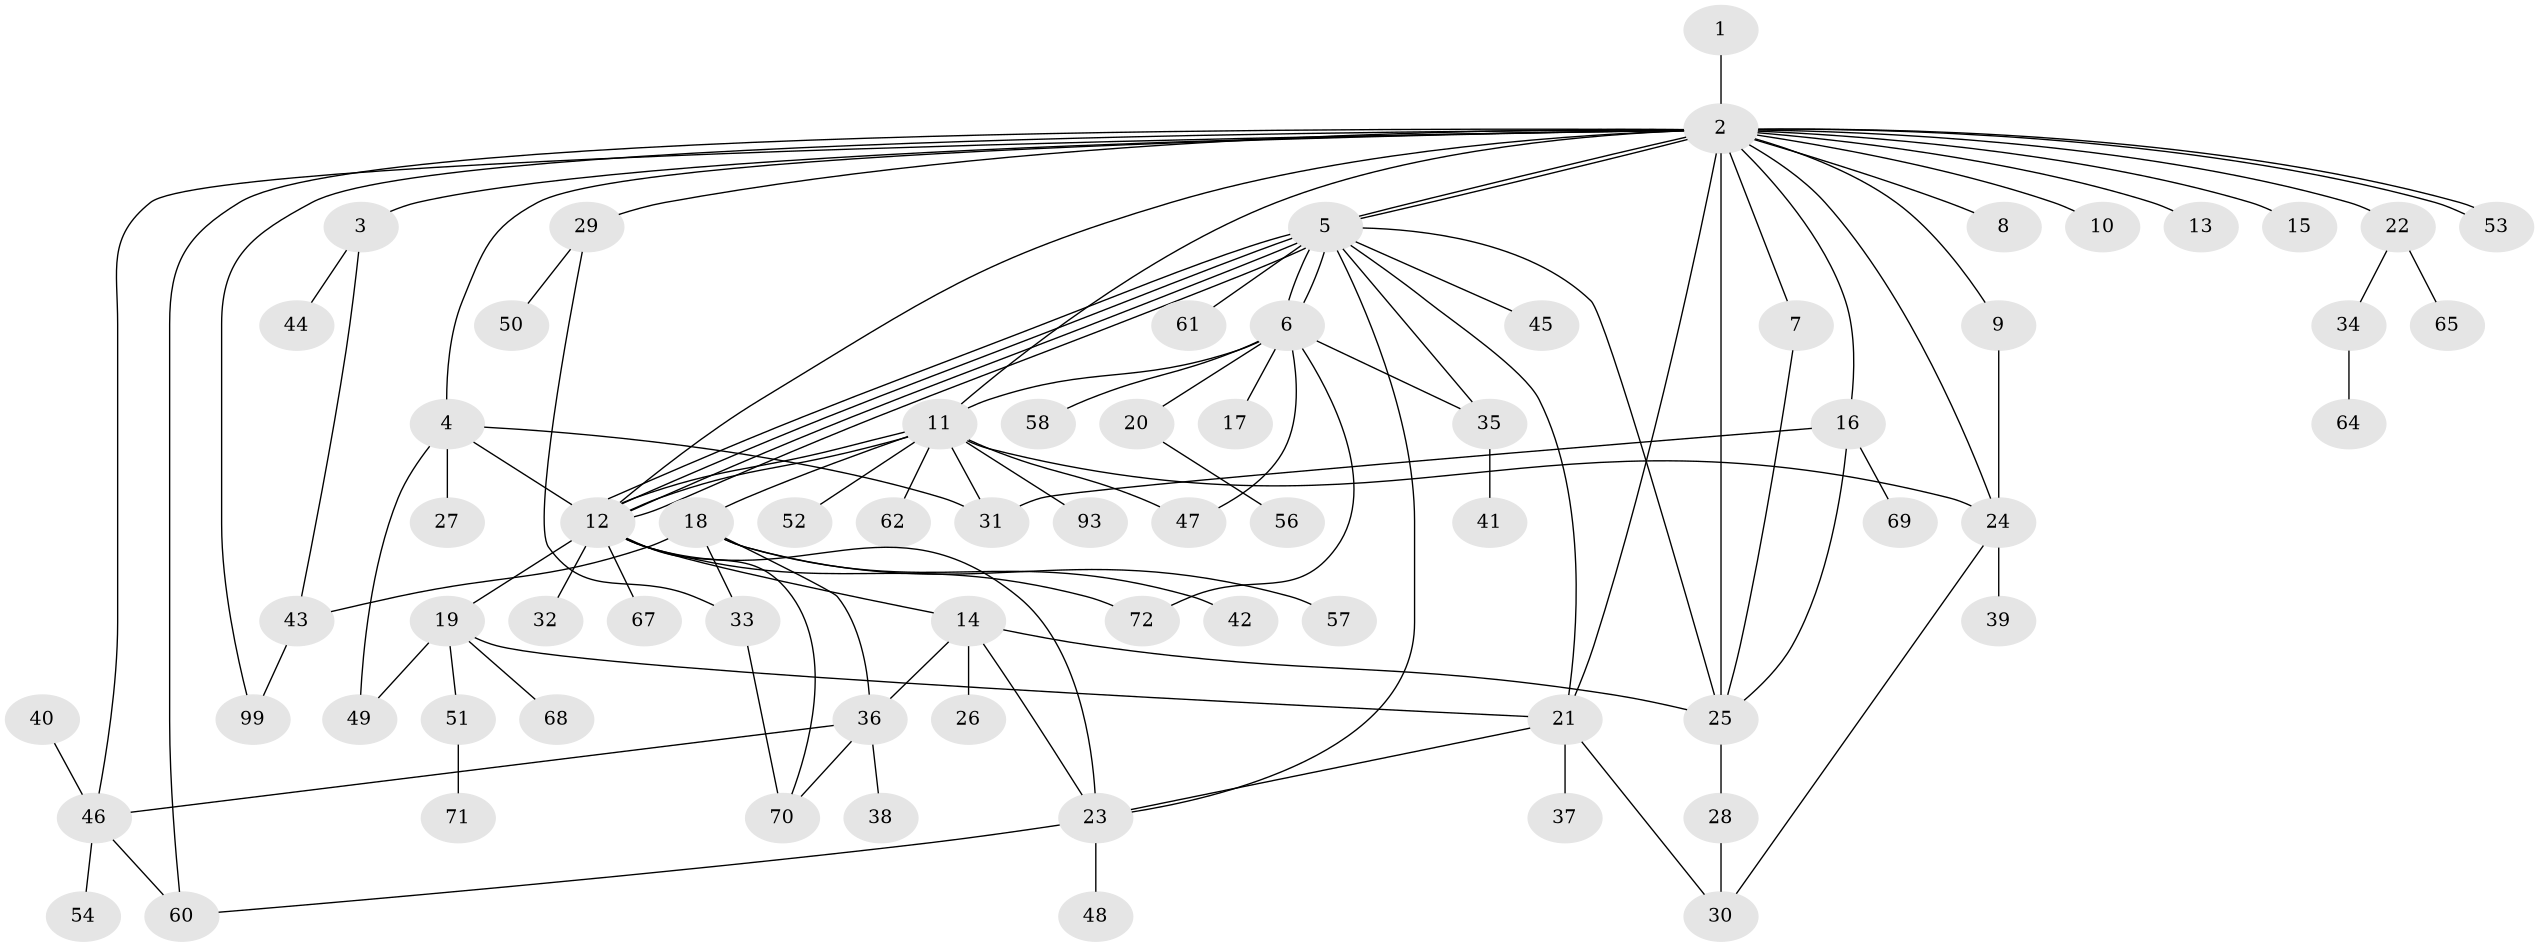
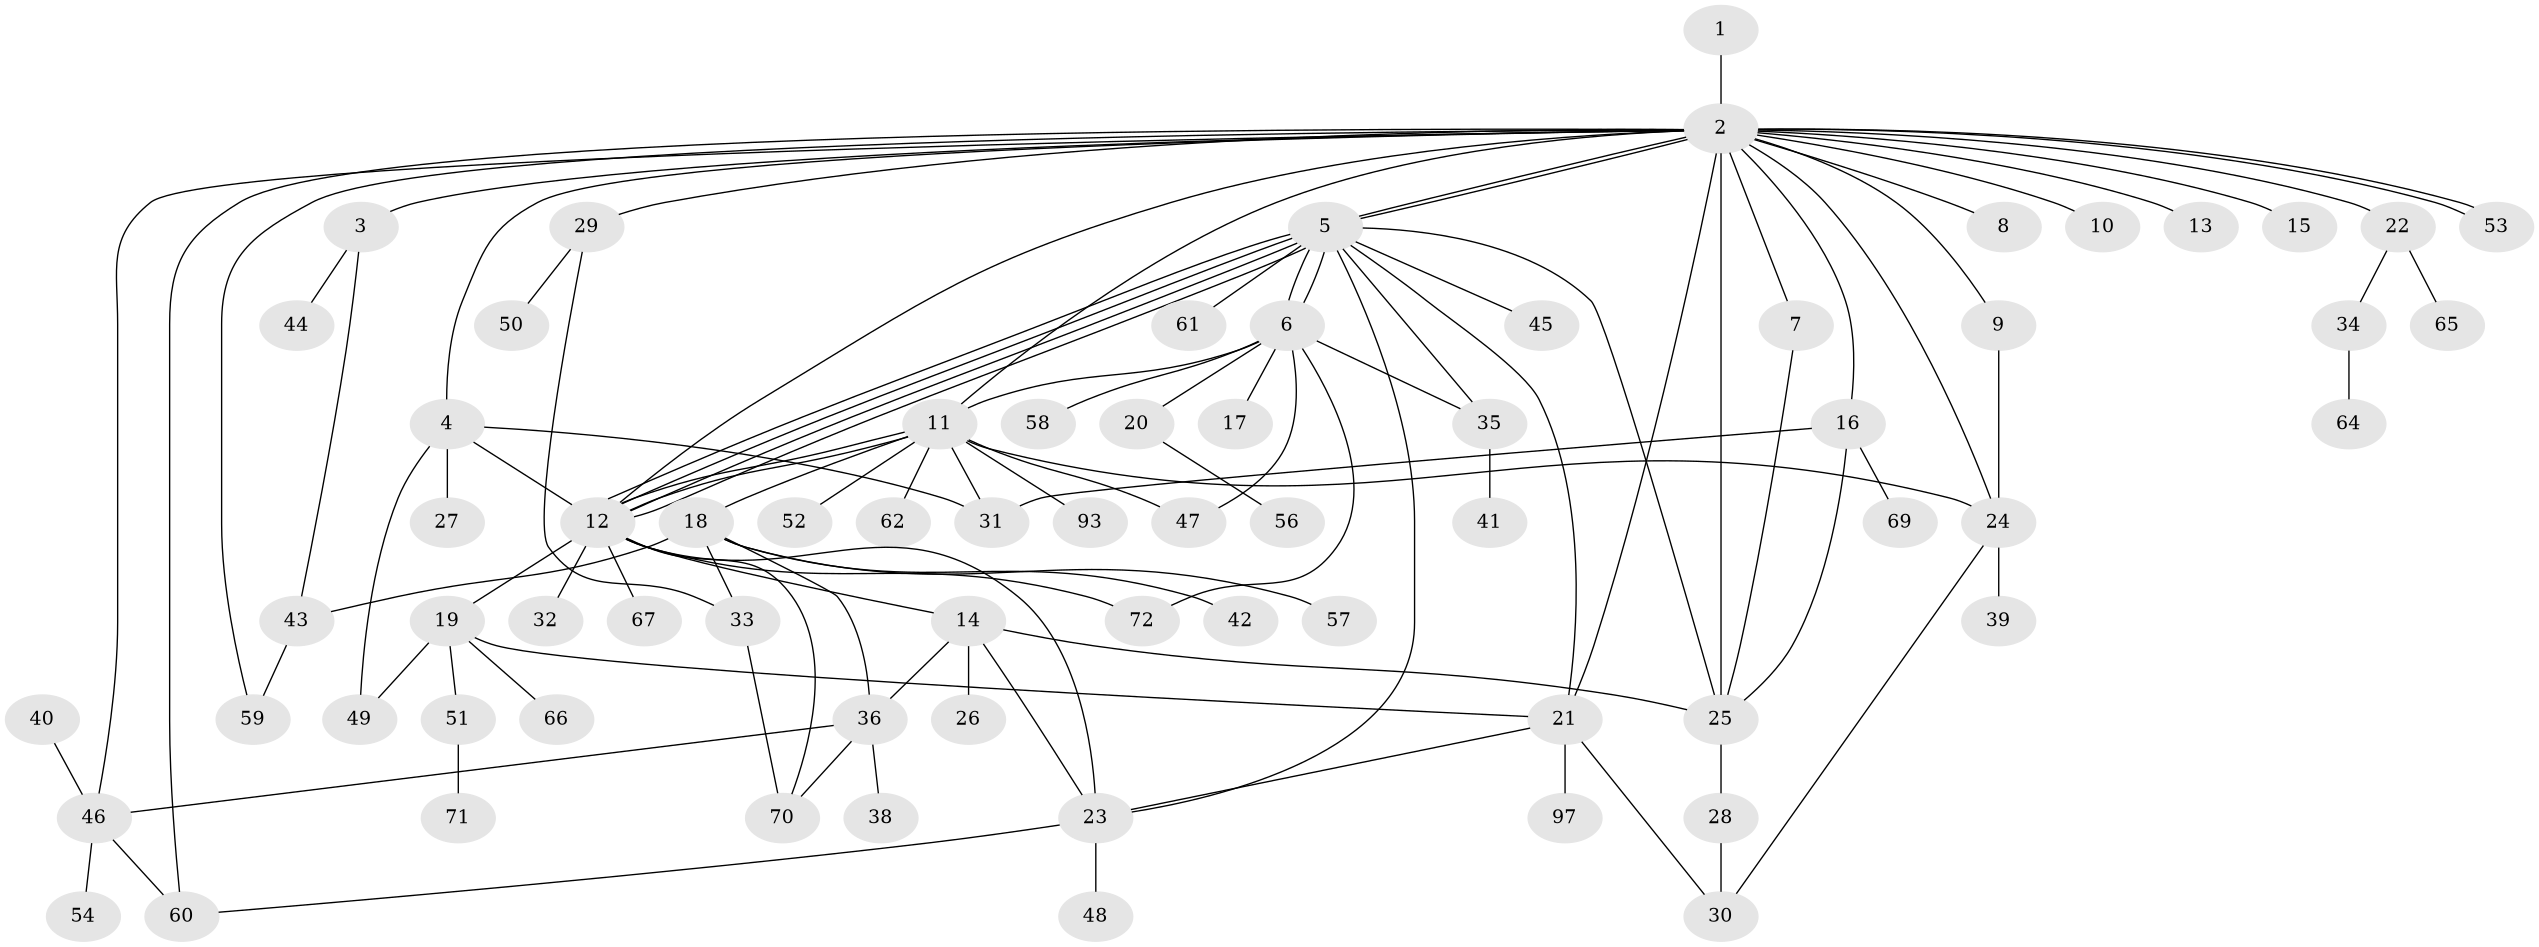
node "99": label "99" -> "59"
node "68": label "68" -> "66"
node "37": label "37" -> "97"
